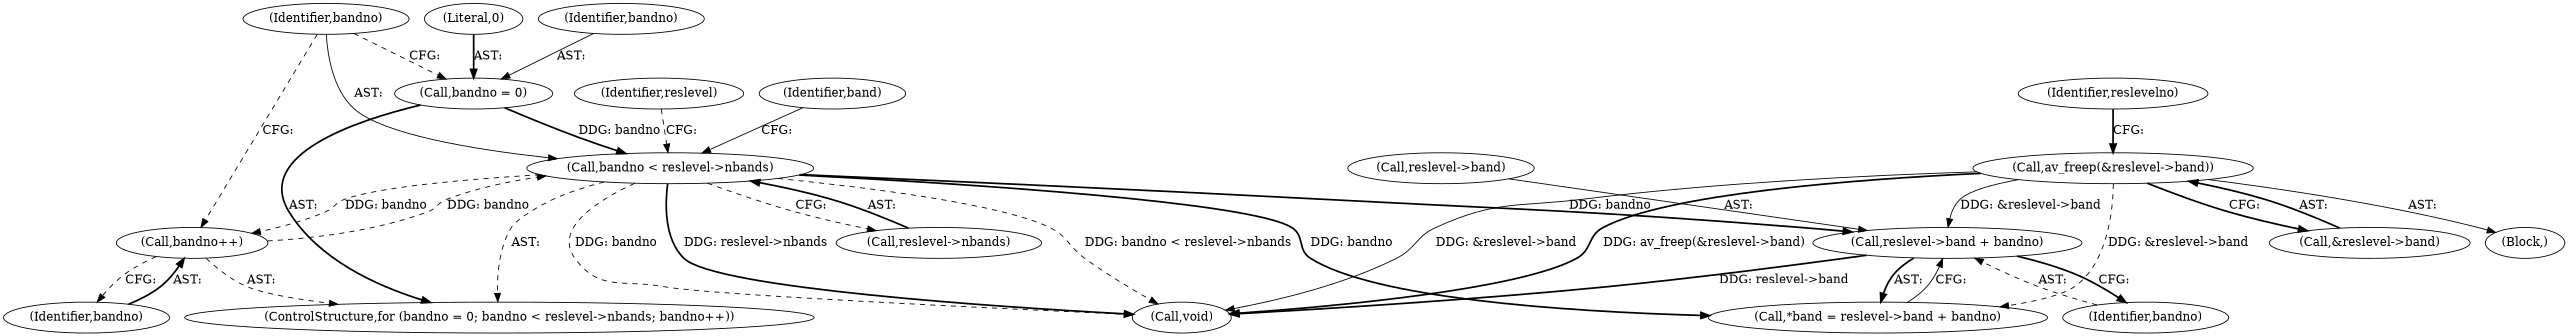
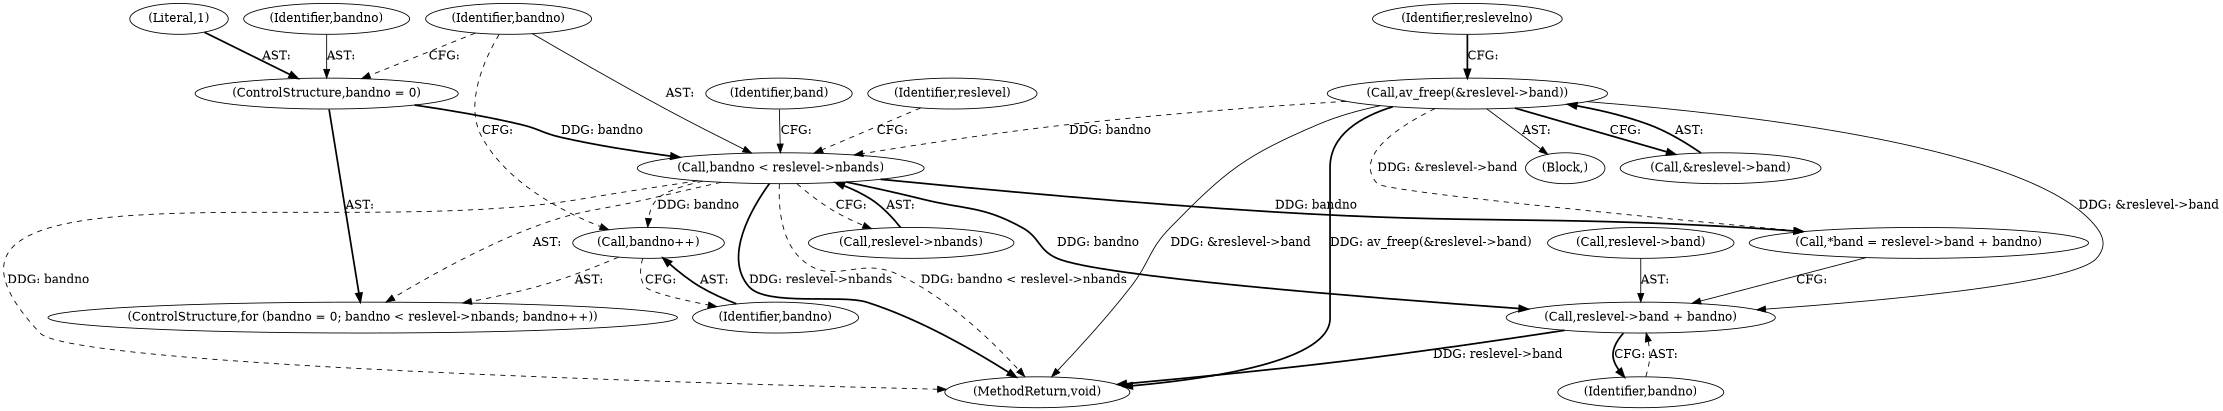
node "(Literal,0)": label "(Literal,0)" -> "(Literal,1)"
node "(Call,bandno = 0)": label "(Call,bandno = 0)" -> "(ControlStructure,bandno = 0)"
edge "(Call,bandno++)" -> "(Call,bandno < reslevel->nbands)": now "(Call,av_freep(&reslevel->band))" -> "(Call,bandno < reslevel->nbands)"
edge "(Call,reslevel->band + bandno)" -> "(Call,*band = reslevel->band + bandno)": removed, label "AST:"
node "(Call,void)": label "(Call,void)" -> "(MethodReturn,void)"
